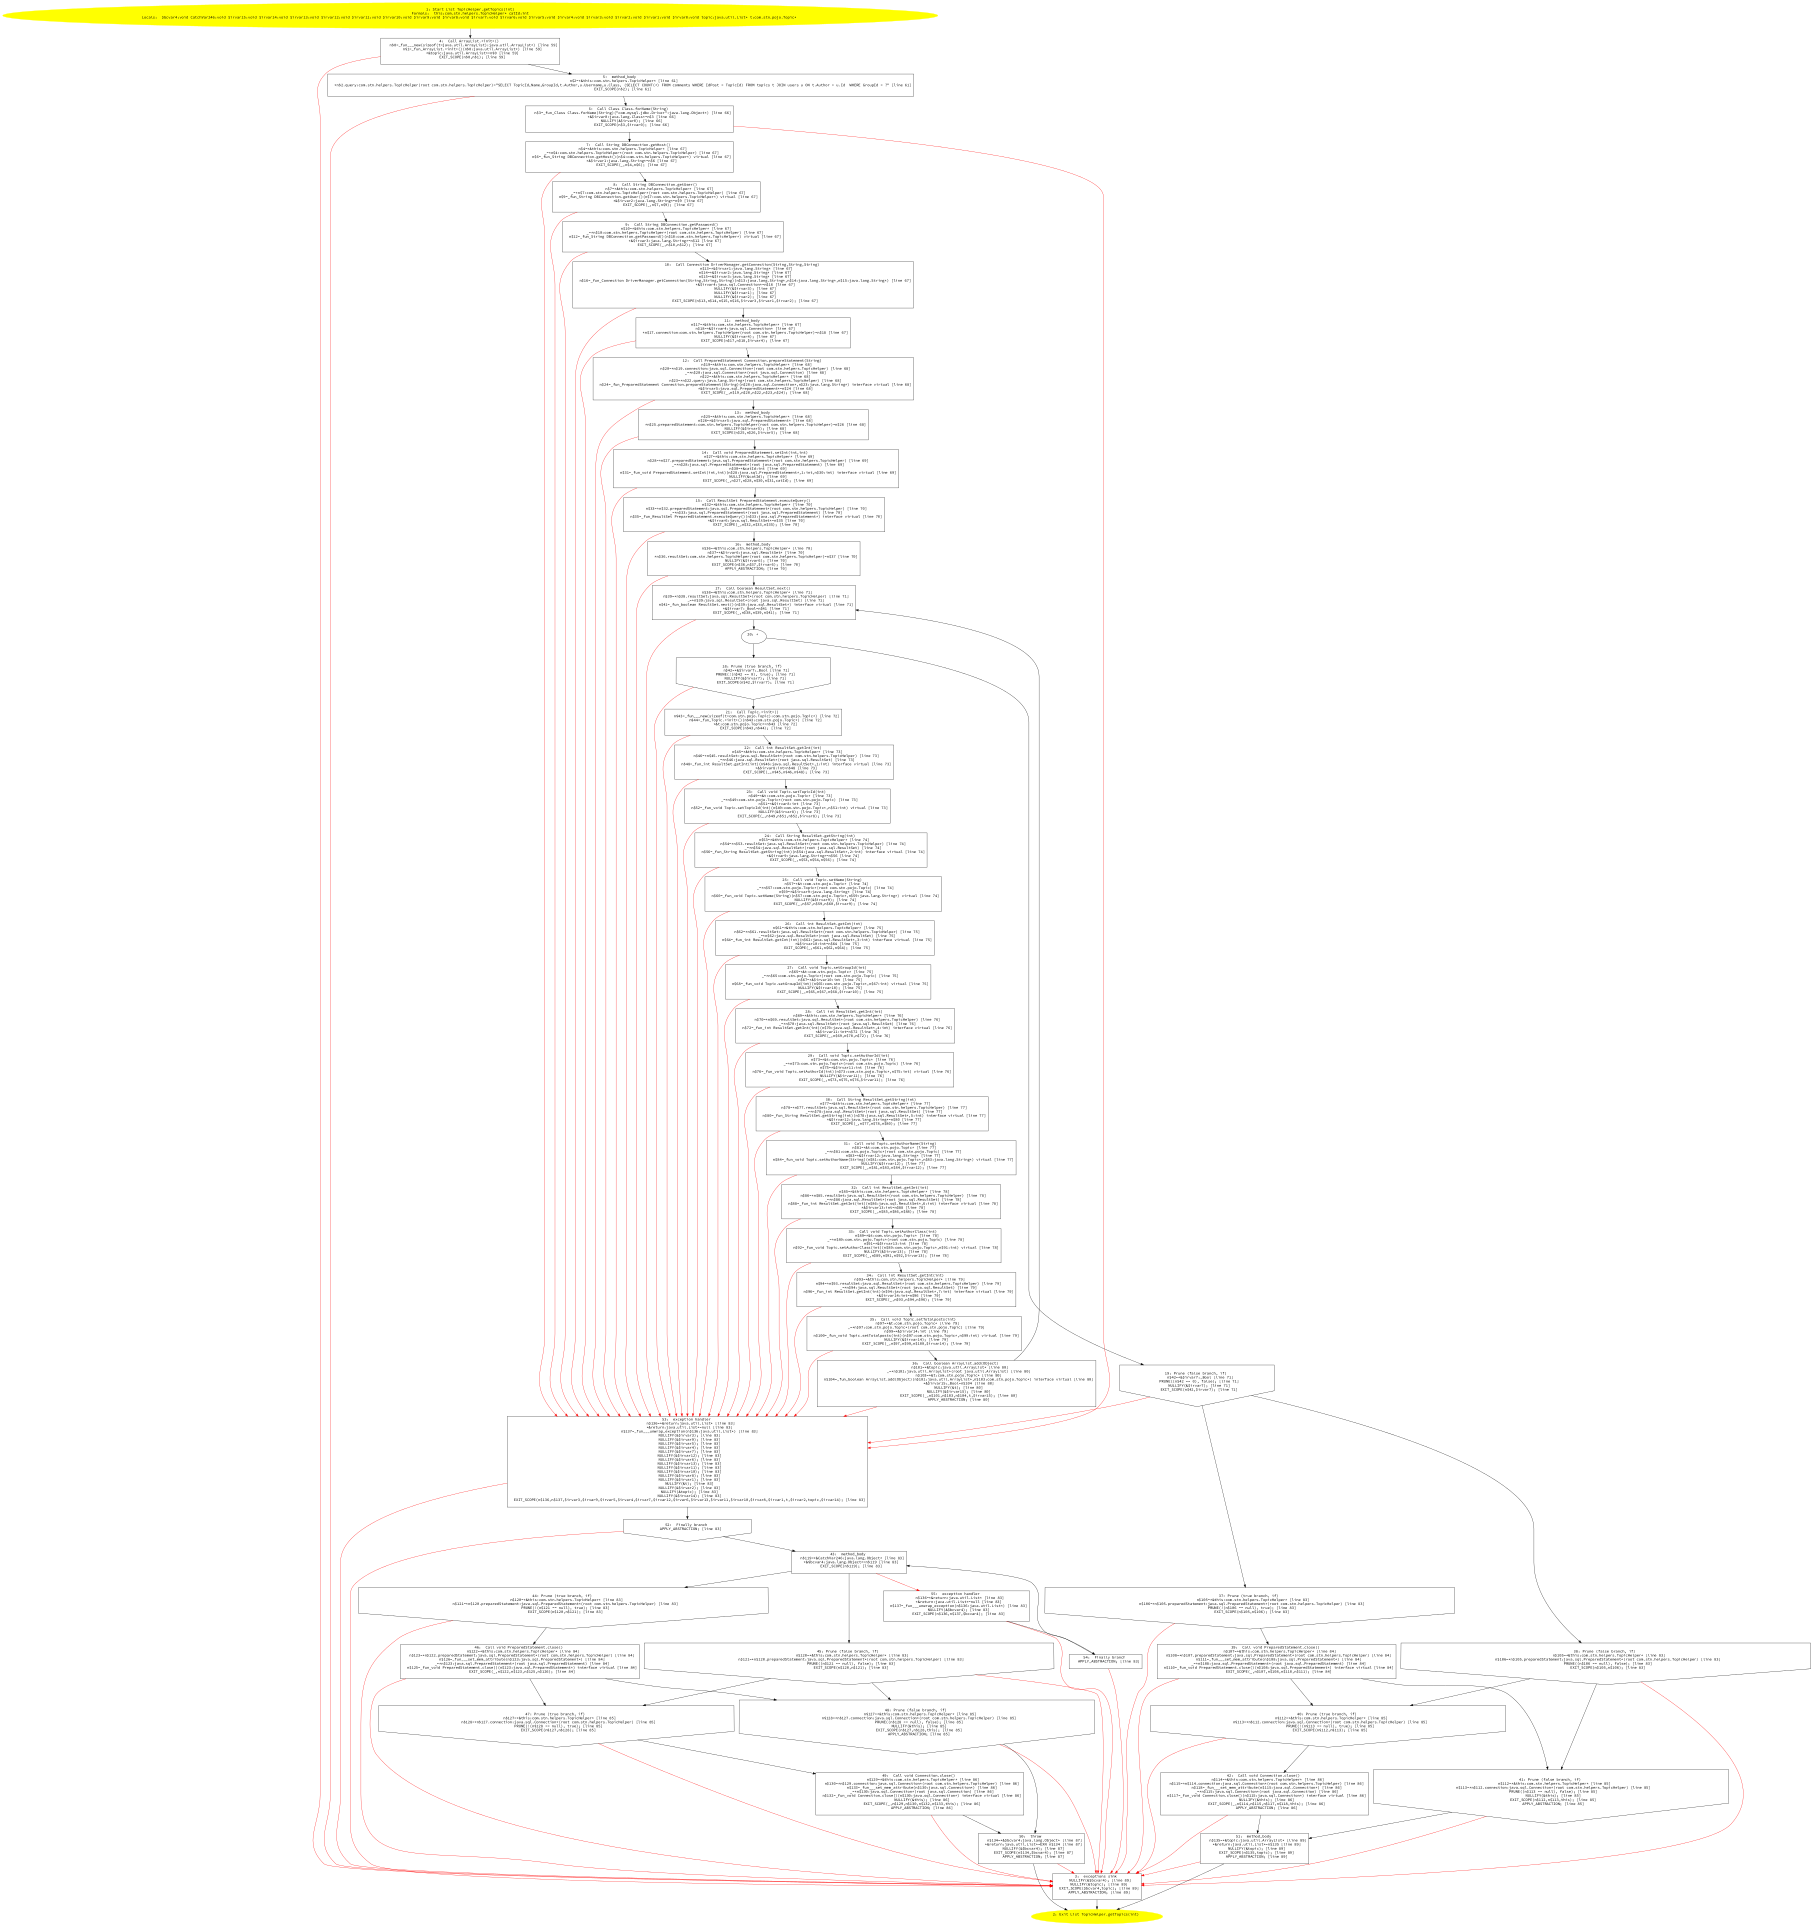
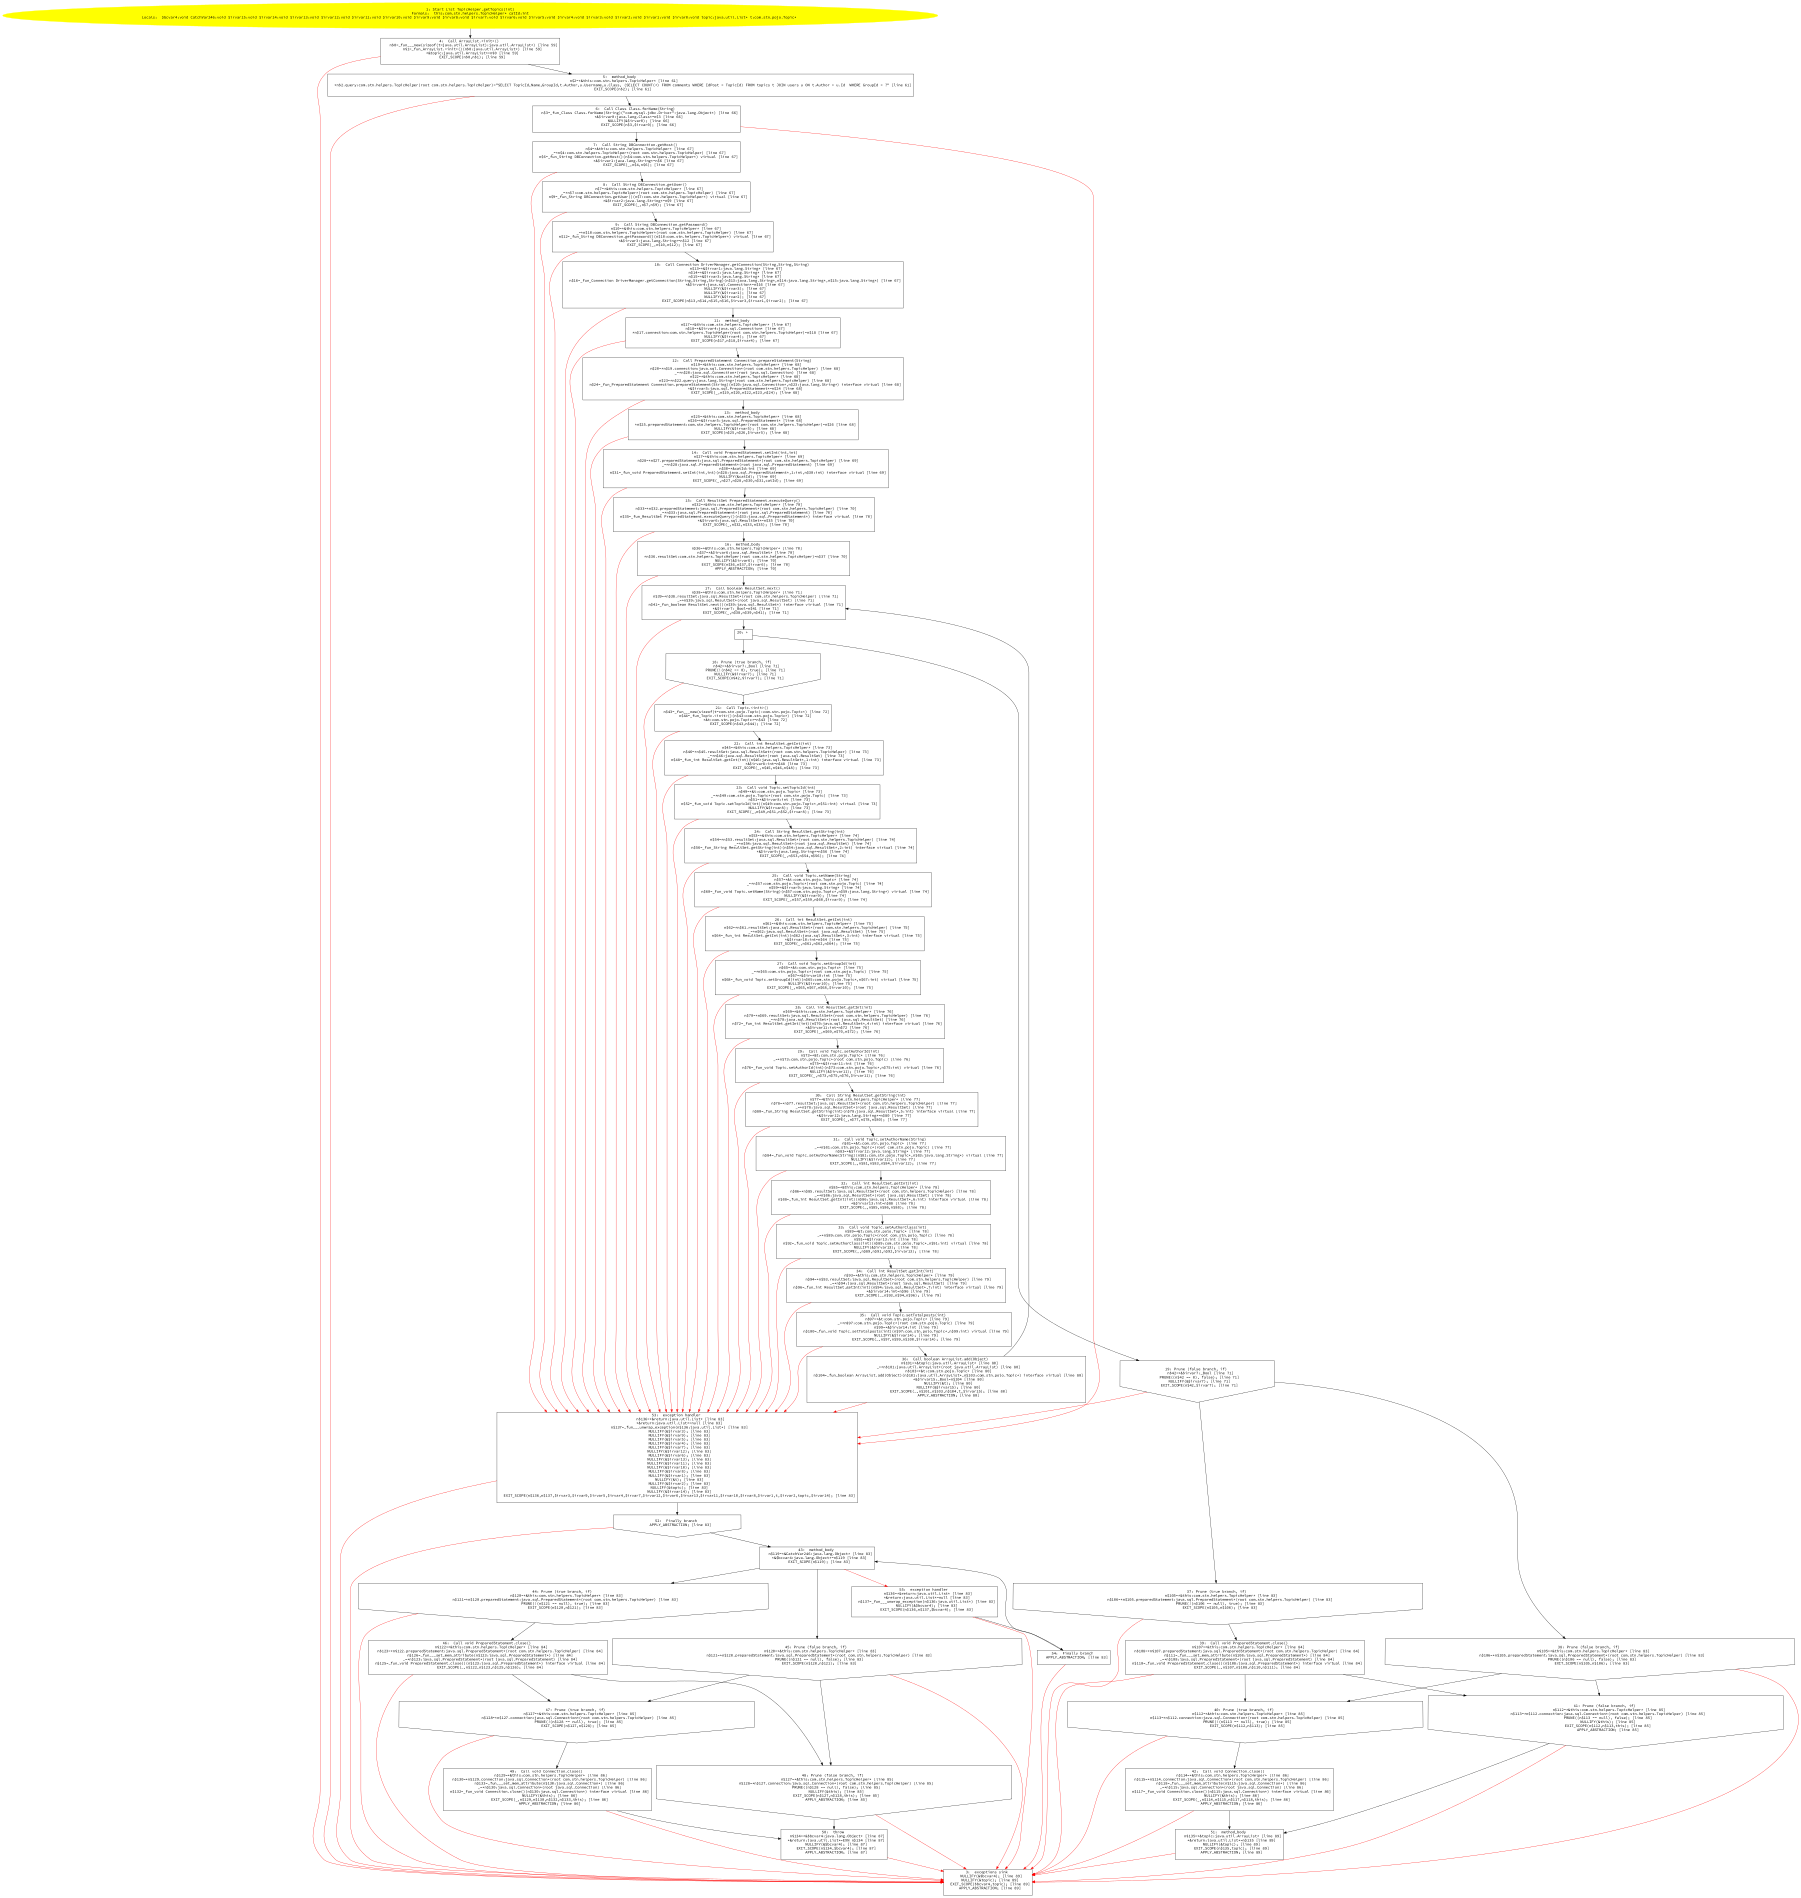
node "20: +": shape ellipse -> box
node "2: Exit List TopicHelper.getTopics(int)": removed
